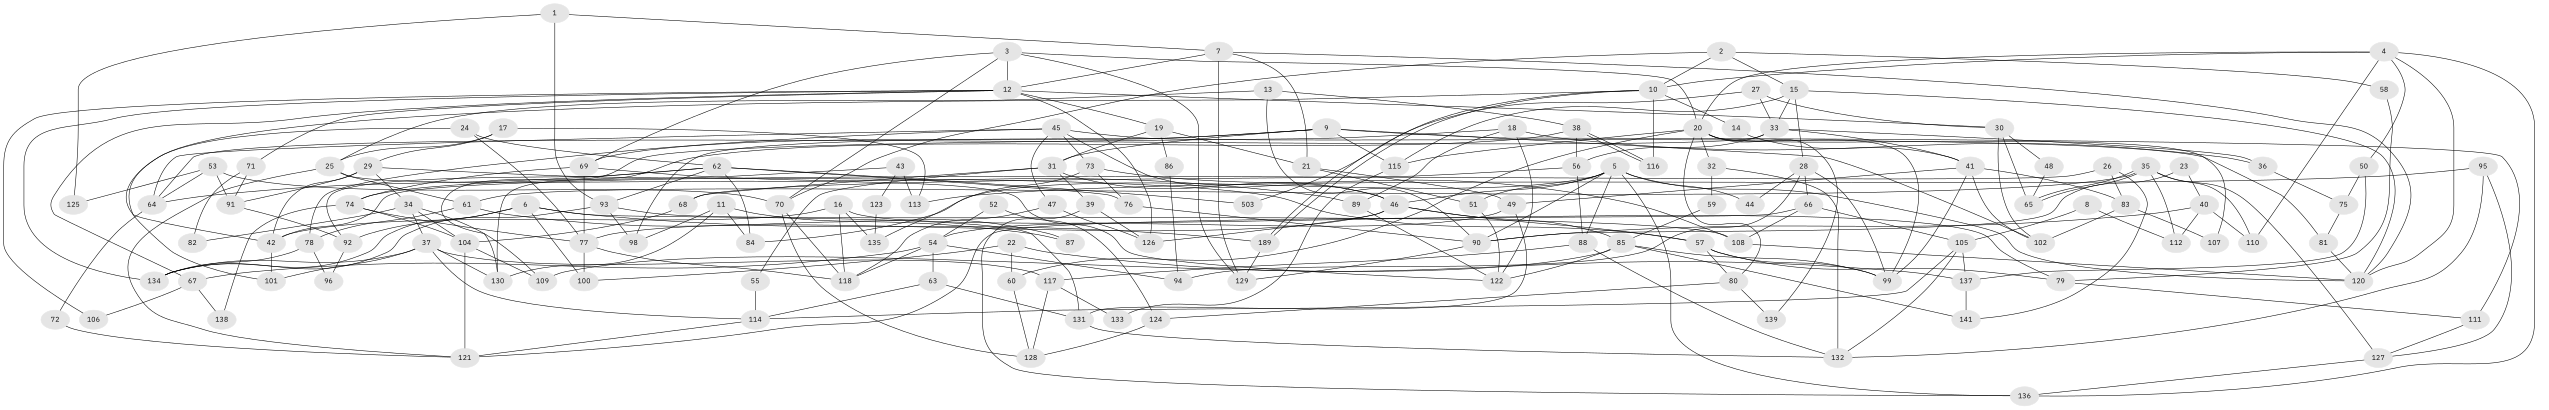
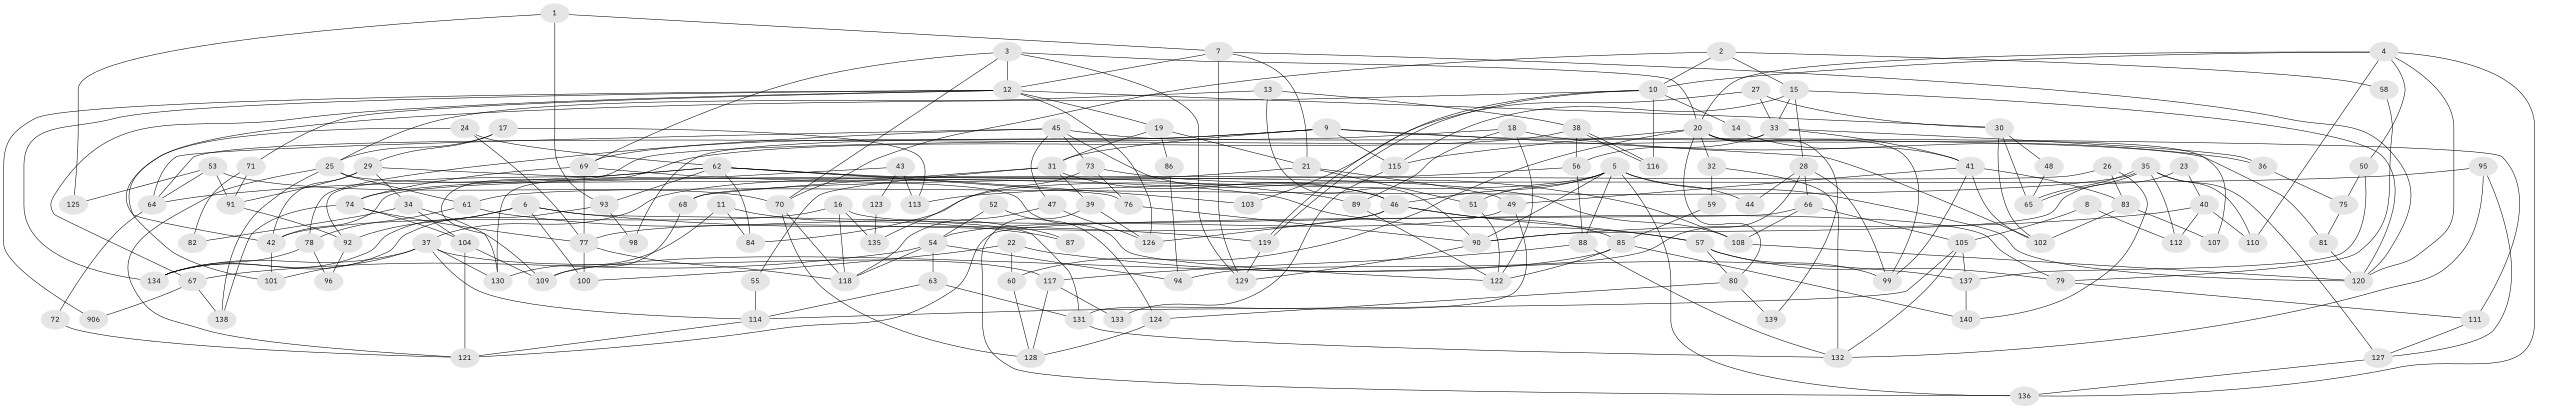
node "503": label "503" -> "103"
edge "93" -- "108": now "62" -- "108"
edge "34" -- "37": now "21" -- "37"
edge "25" -- "138": added
edge "11" -- "98": removed
edge "68" -- "104": now "68" -- "109"
node "189": label "189" -> "119"
edge "85" -- "99": removed
node "106": label "106" -> "906"
node "141": label "141" -> "140"
